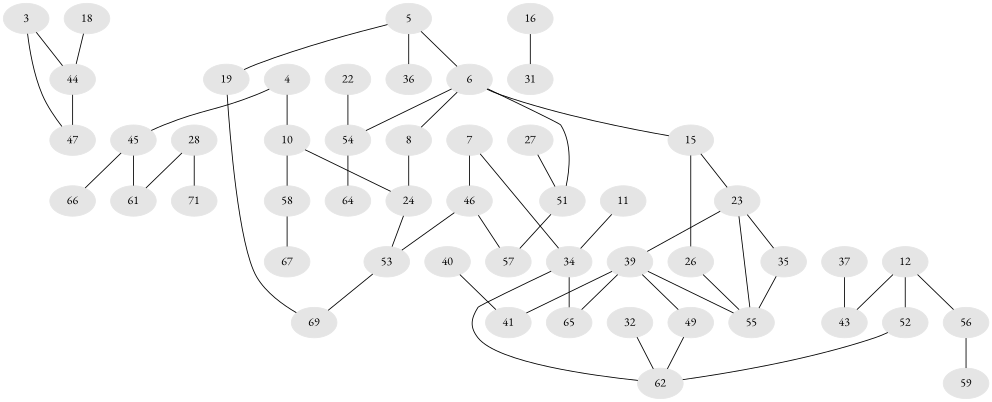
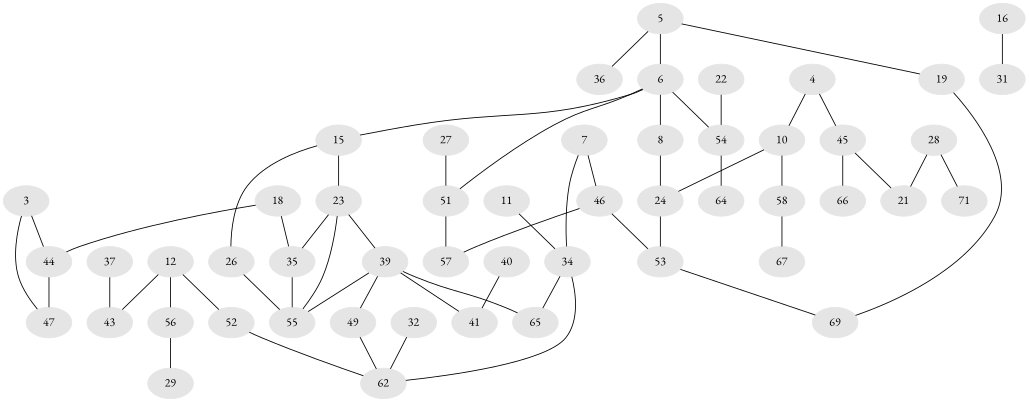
node "61": label "61" -> "21"
edge "18" -- "35": added
node "59": label "59" -> "29"
